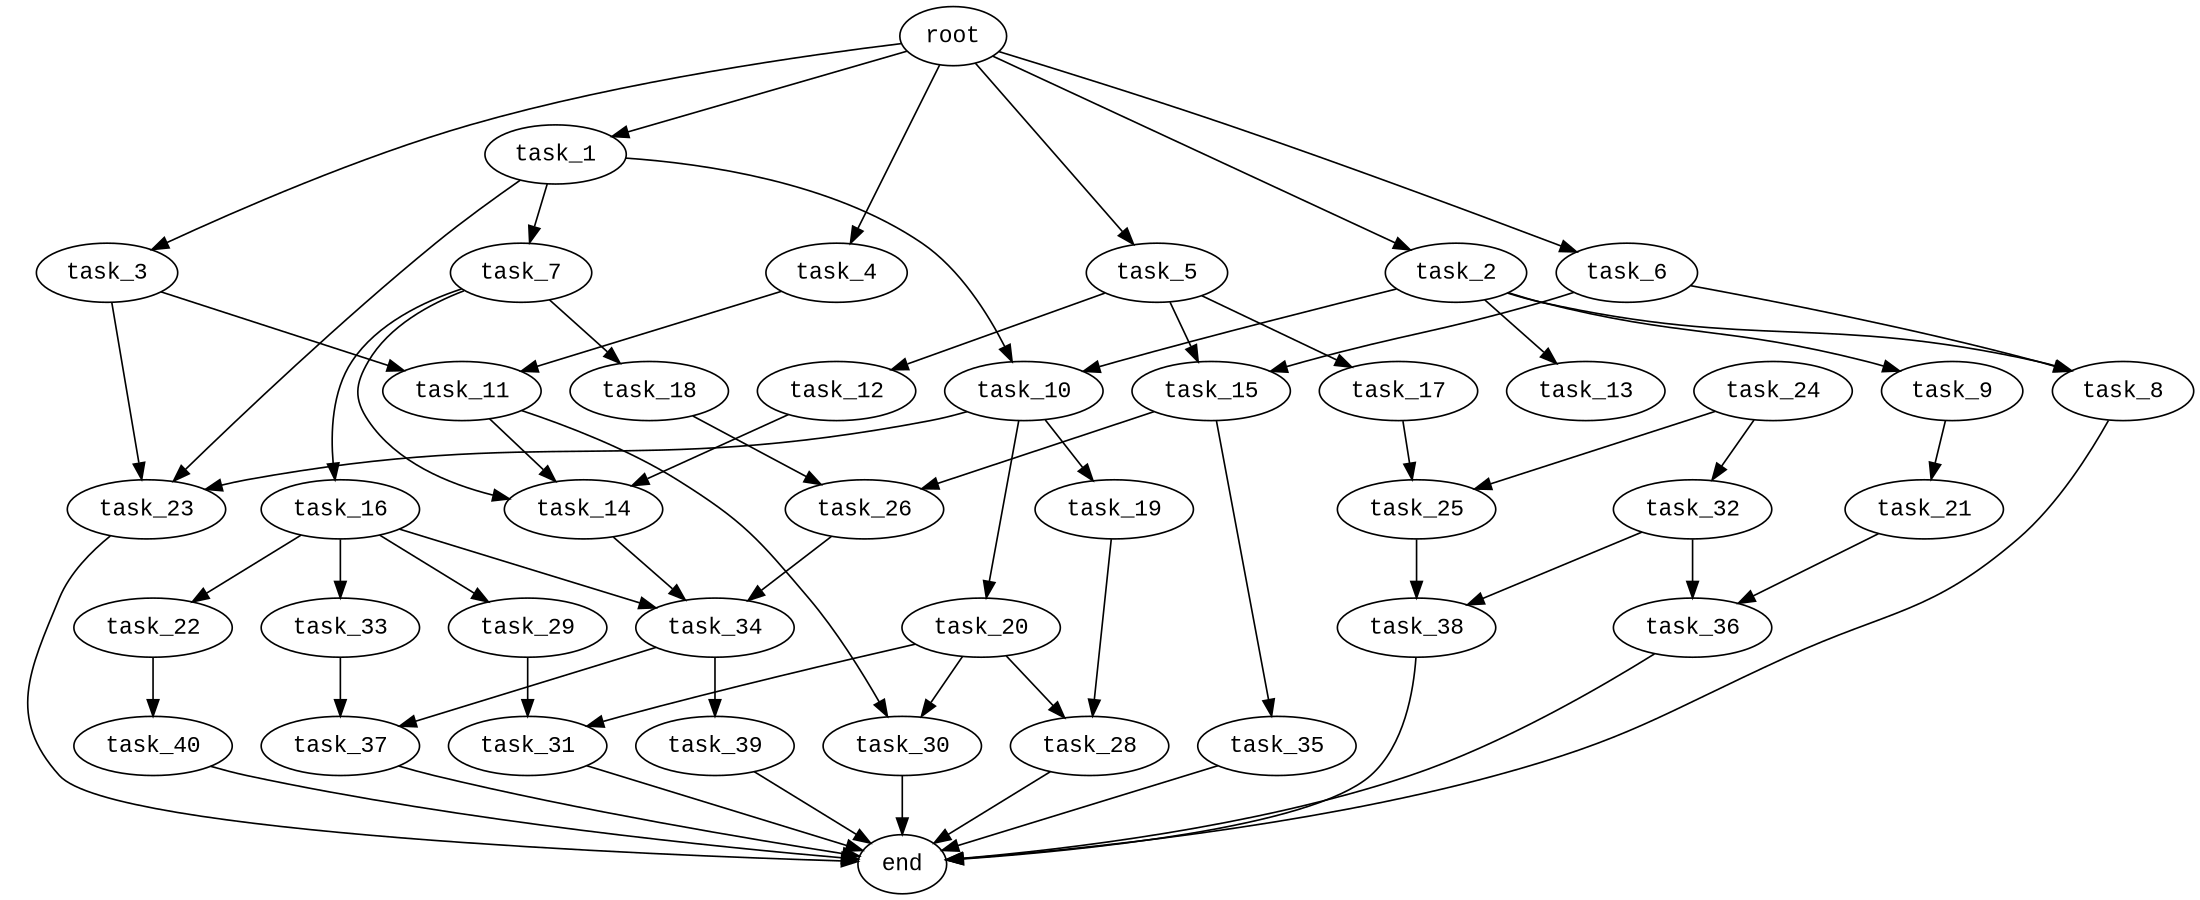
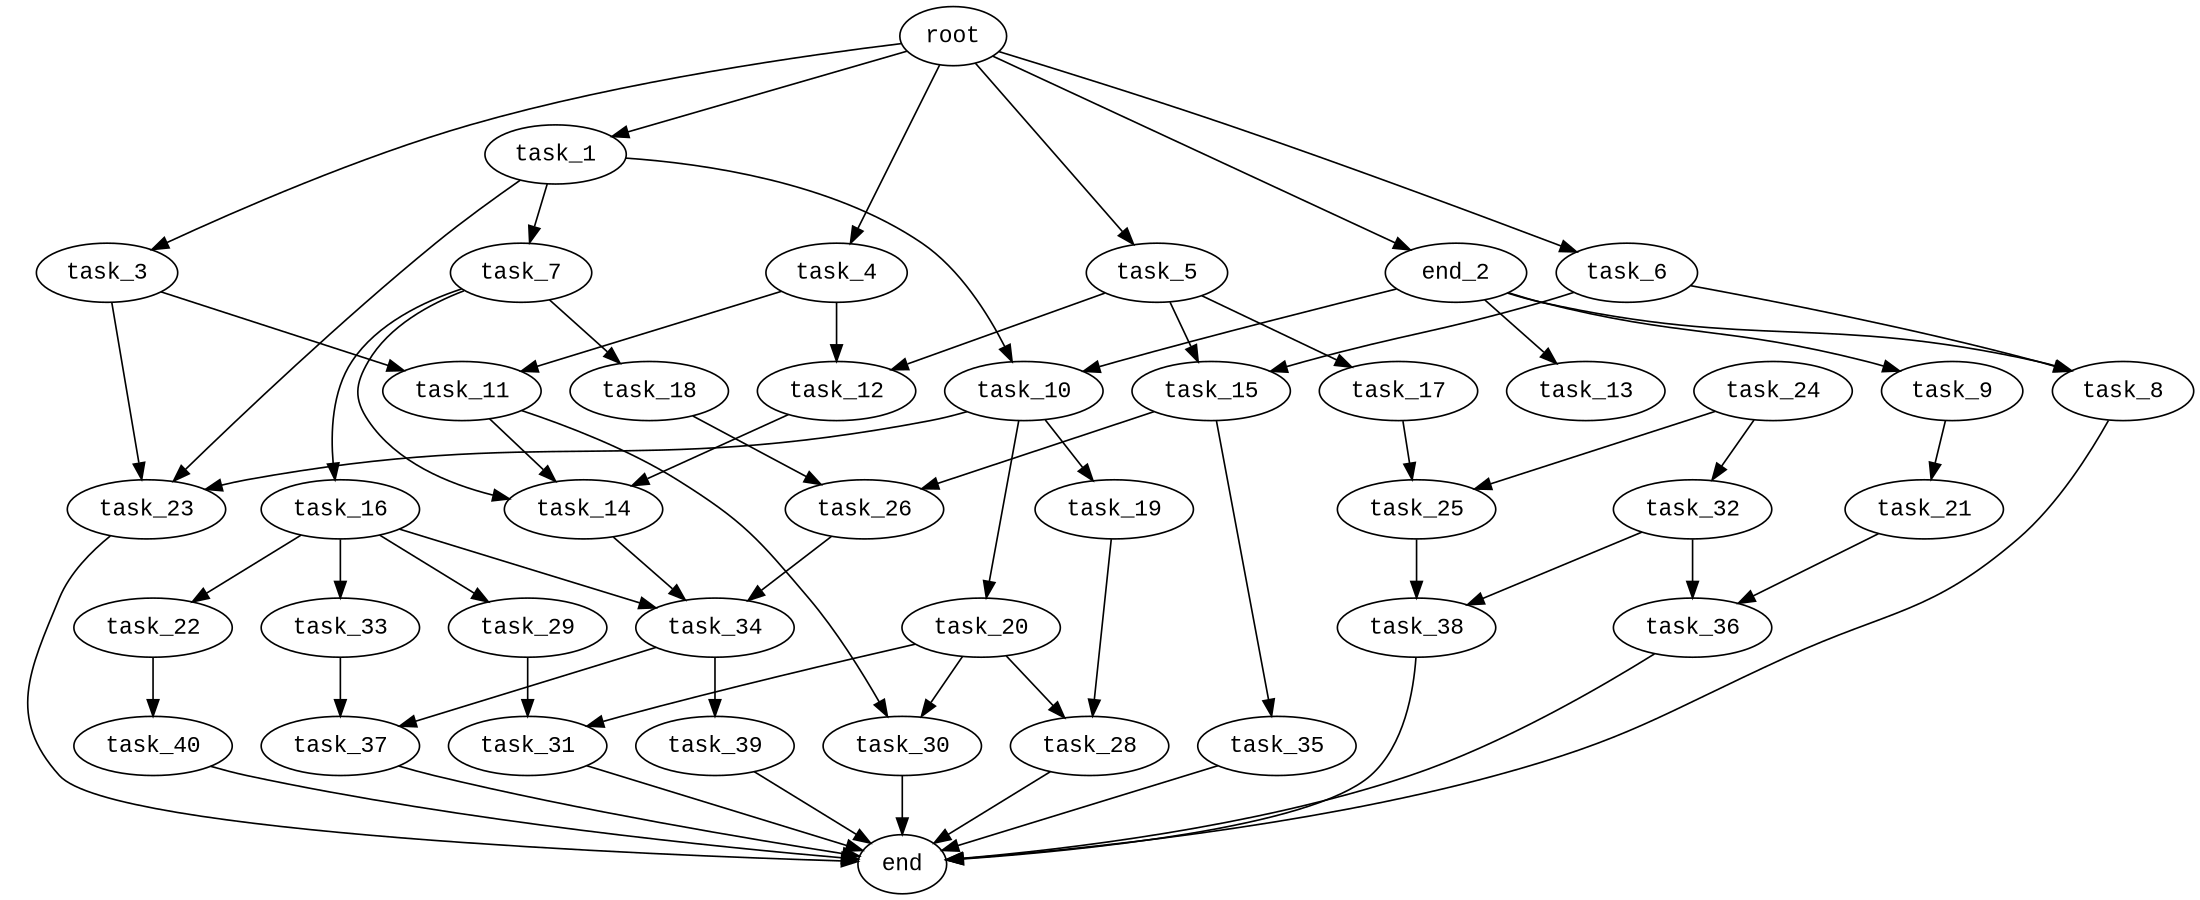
node "task_2": label "task_2" -> "end_2"
edge "task_4" -> "task_12": added
